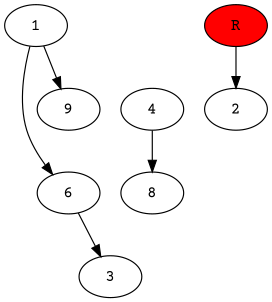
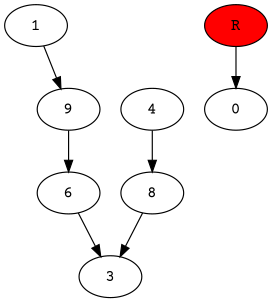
edge "1" -> "6": now "9" -> "6"
node "2": label "2" -> "0"
edge "8" -> "3": added
